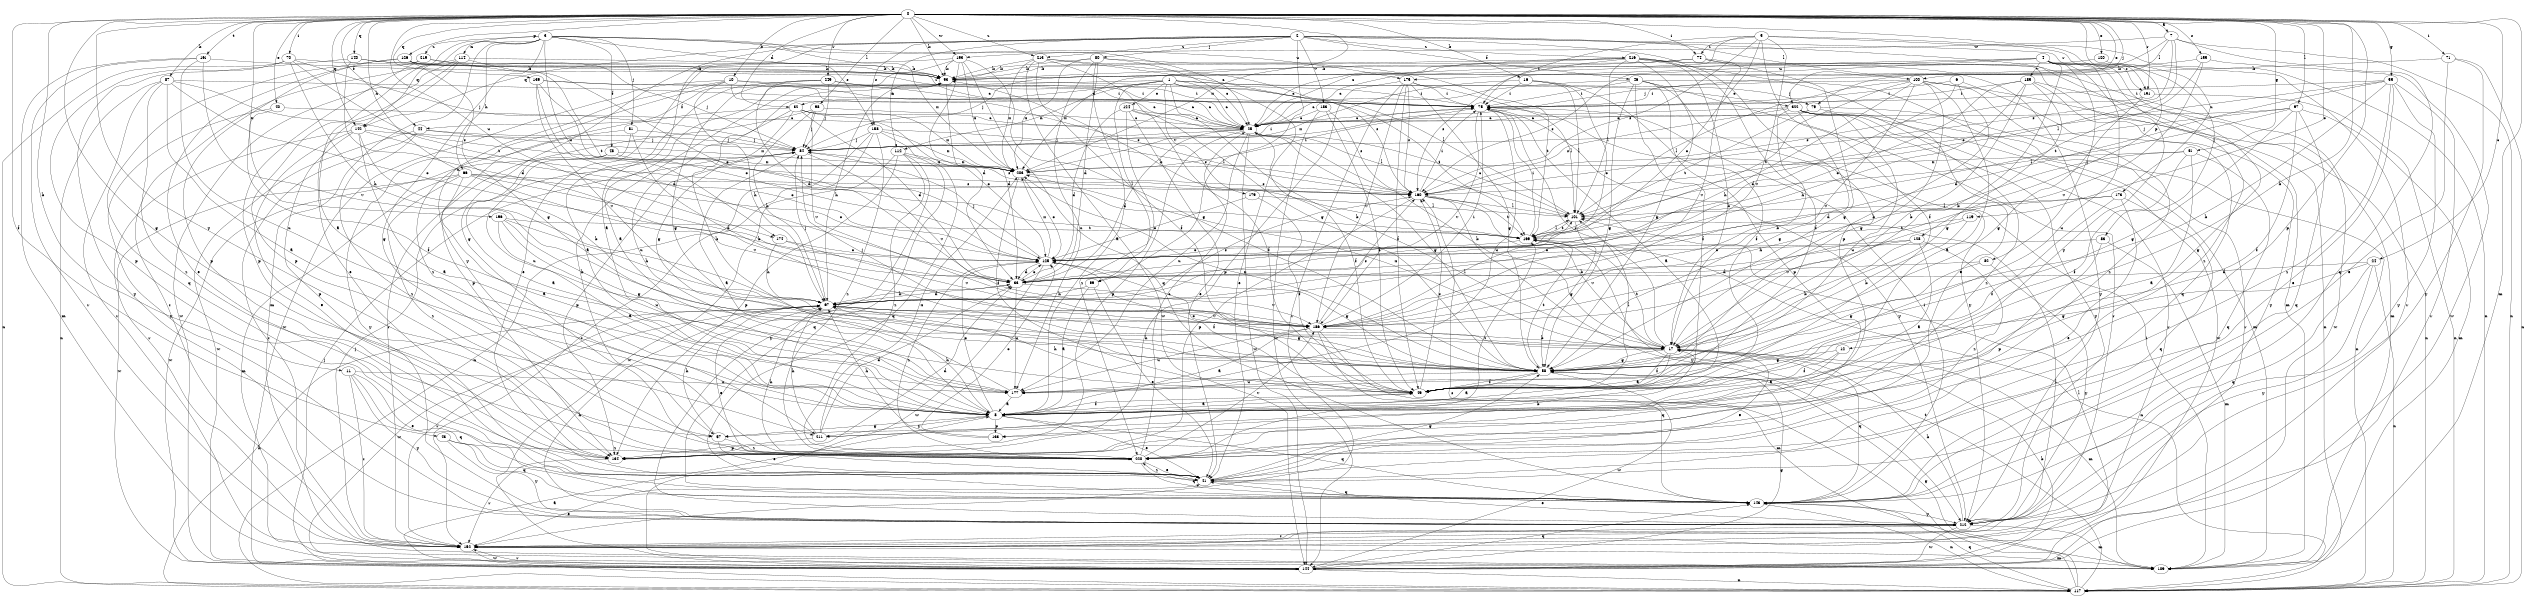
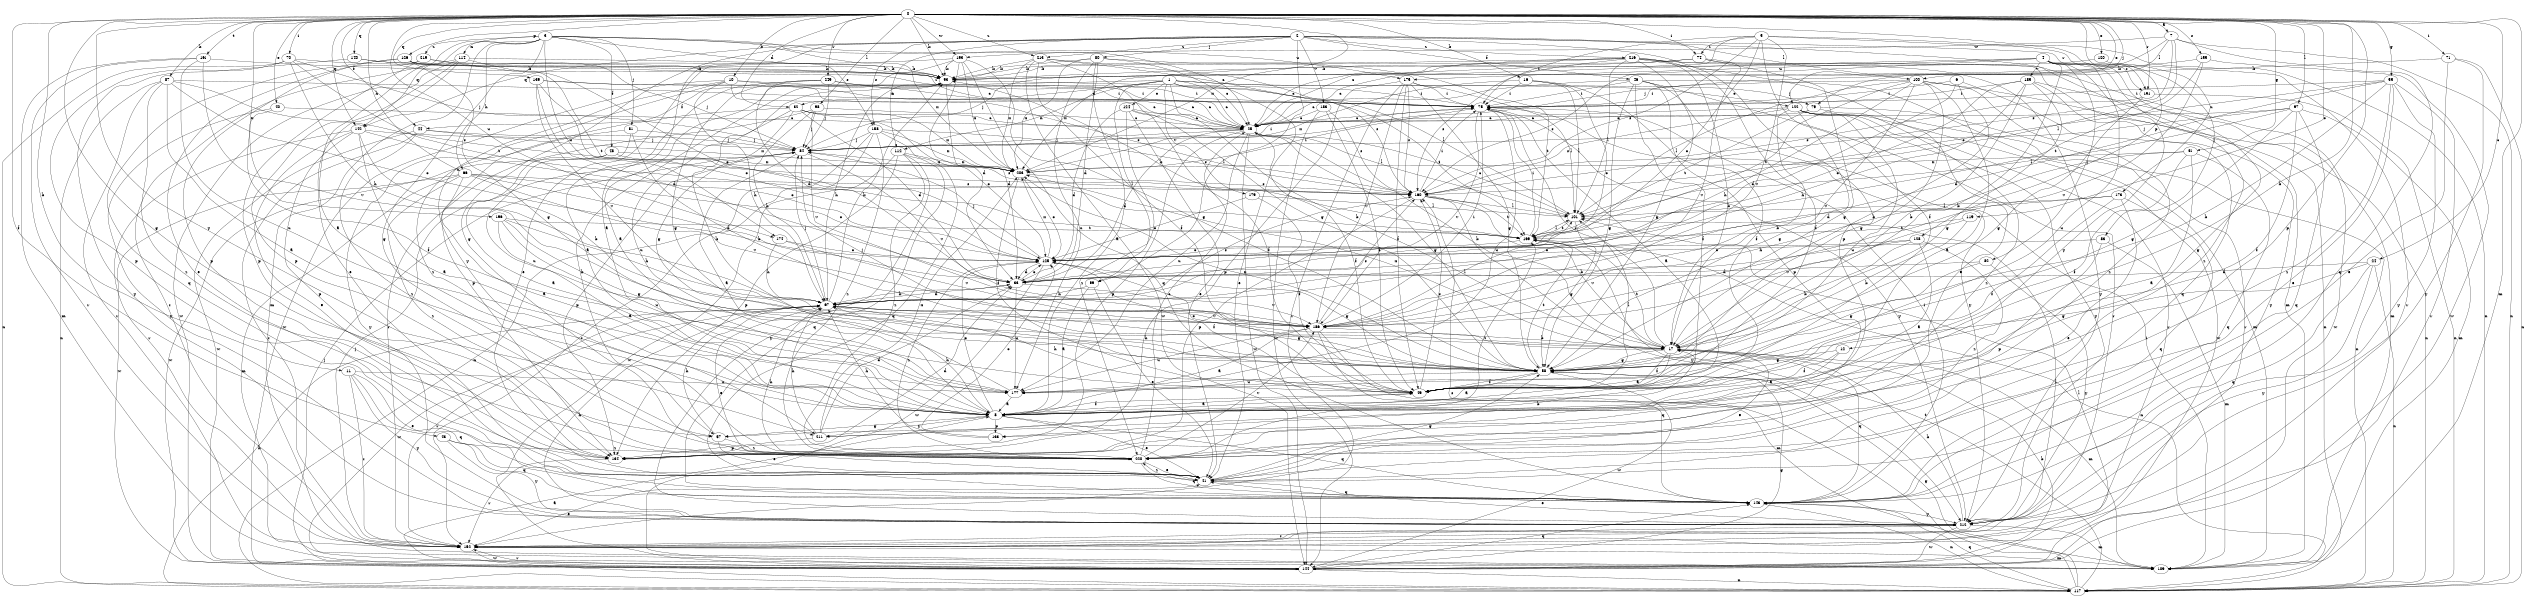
node "322": label "322" -> "122"
edge "67" -> "93": added, label "k"
edge "140" -> "33": removed, label "d"
